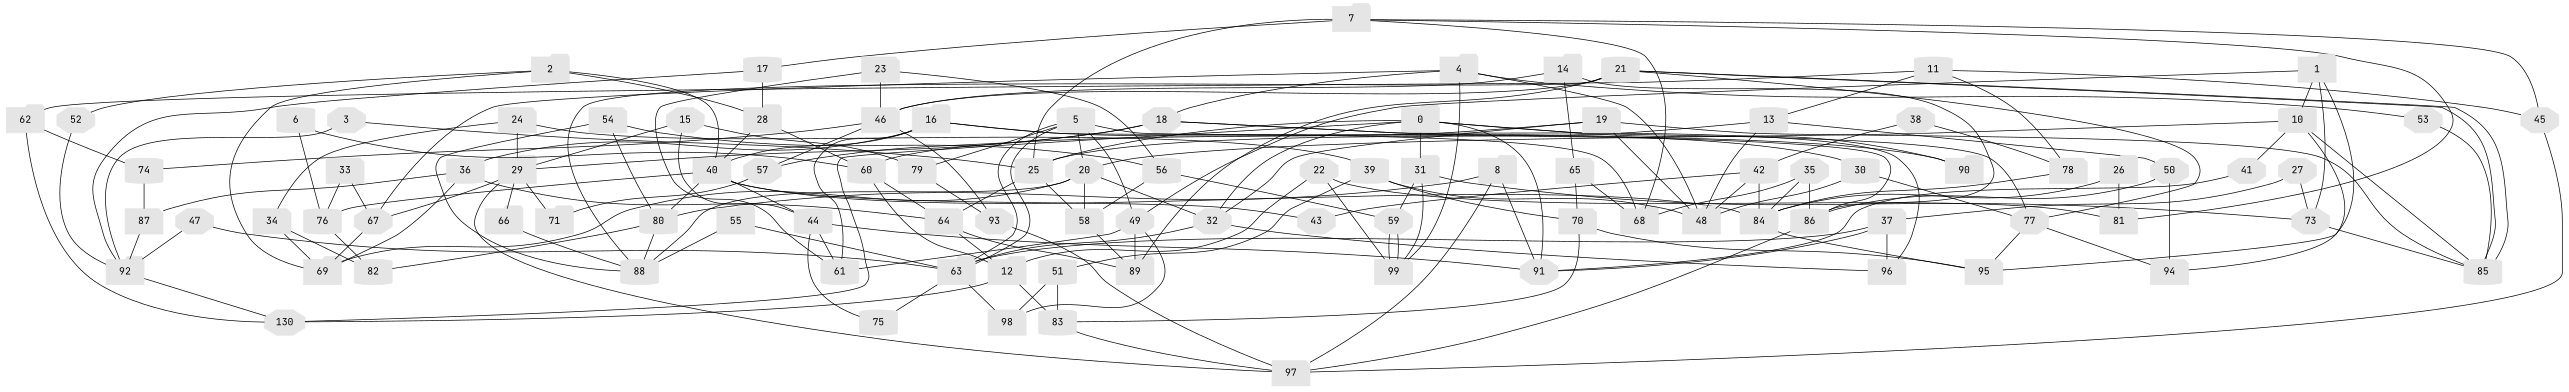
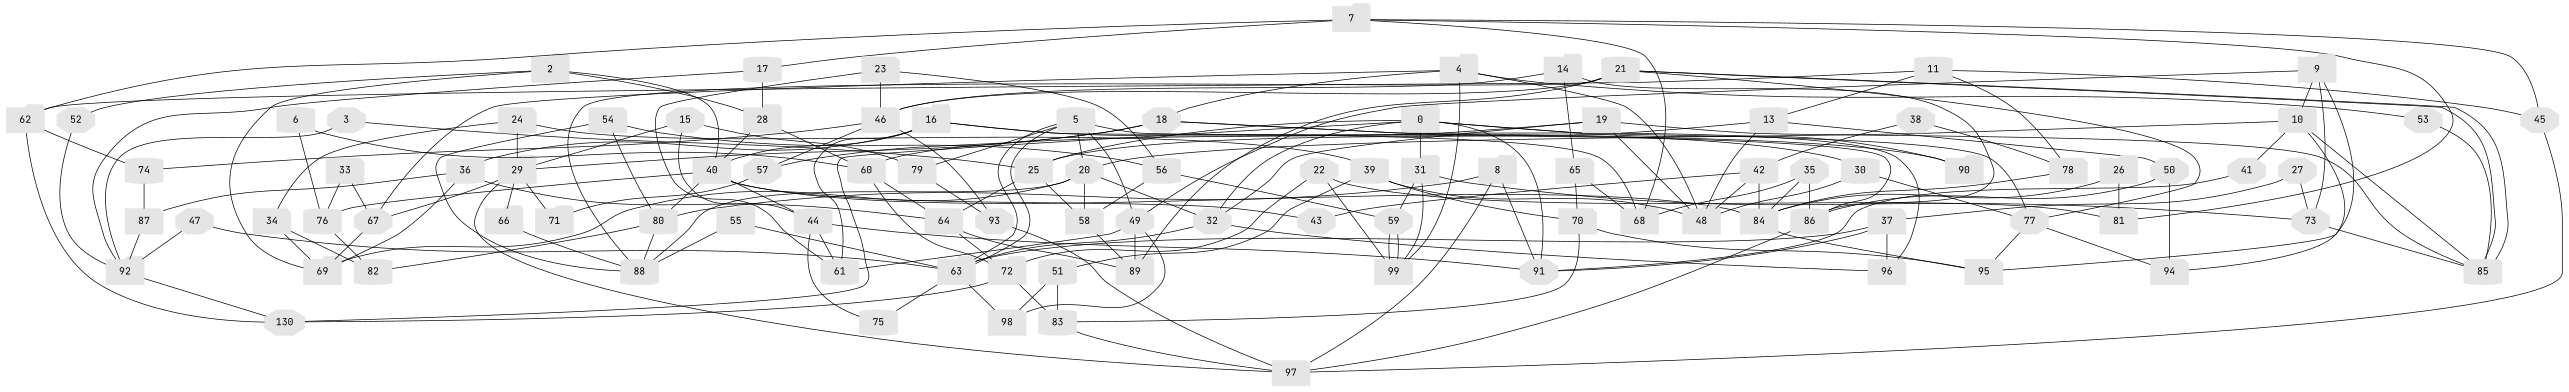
edge "7" -- "25": now "7" -- "62"
node "1": label "1" -> "9"
node "12": label "12" -> "72"
